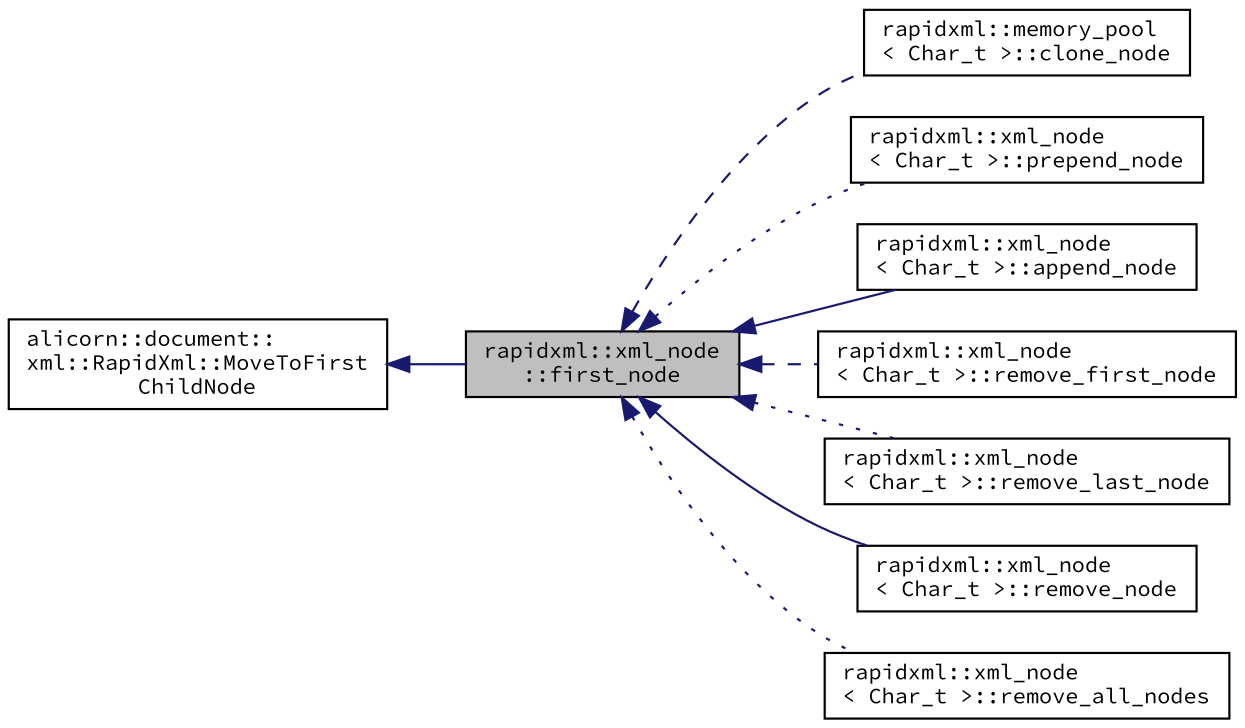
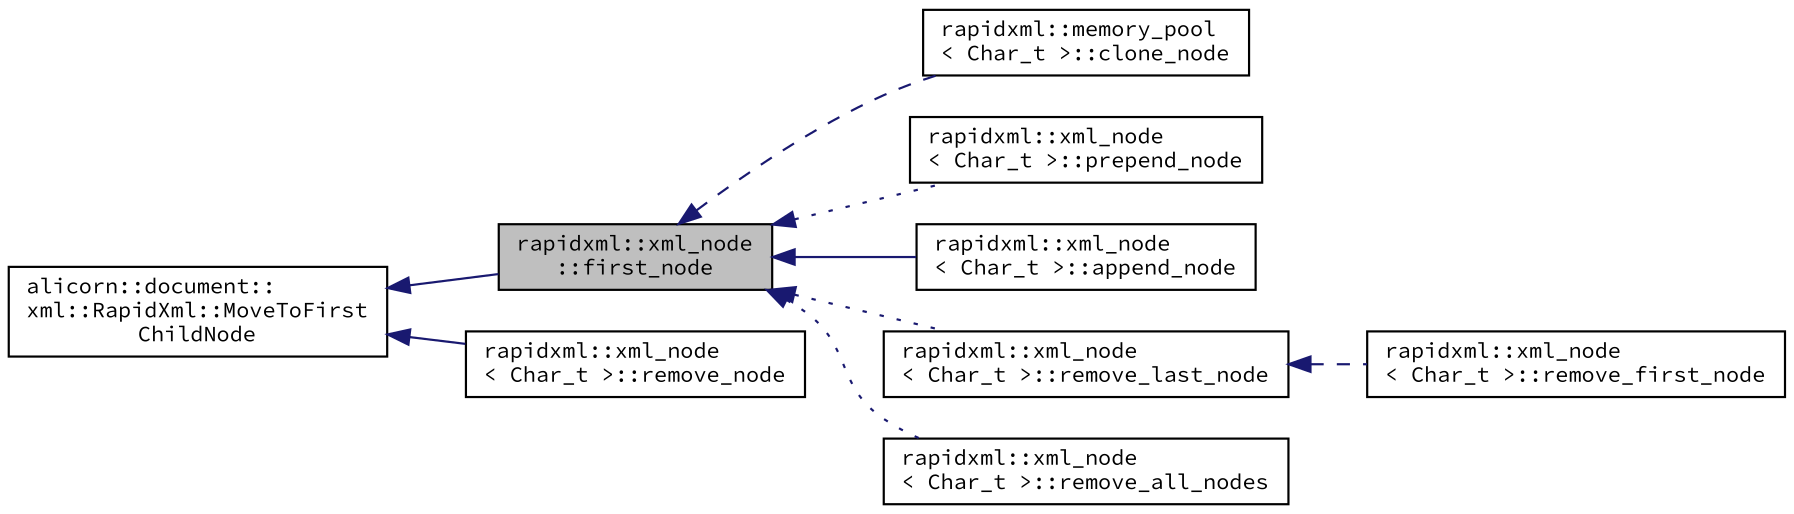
edge "rapidxml::xml_node < Char_t >::remove_first_node" -> "rapidxml::xml_node ::first_node": now "rapidxml::xml_node < Char_t >::remove_first_node" -> "rapidxml::xml_node < Char_t >::remove_last_node"
edge "rapidxml::xml_node < Char_t >::remove_node" -> "rapidxml::xml_node ::first_node": now "rapidxml::xml_node < Char_t >::remove_node" -> "alicorn::document:: xml::RapidXml::MoveToFirst ChildNode"
